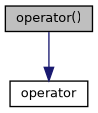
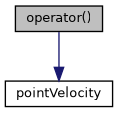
node "operator": label "operator" -> "pointVelocity"
